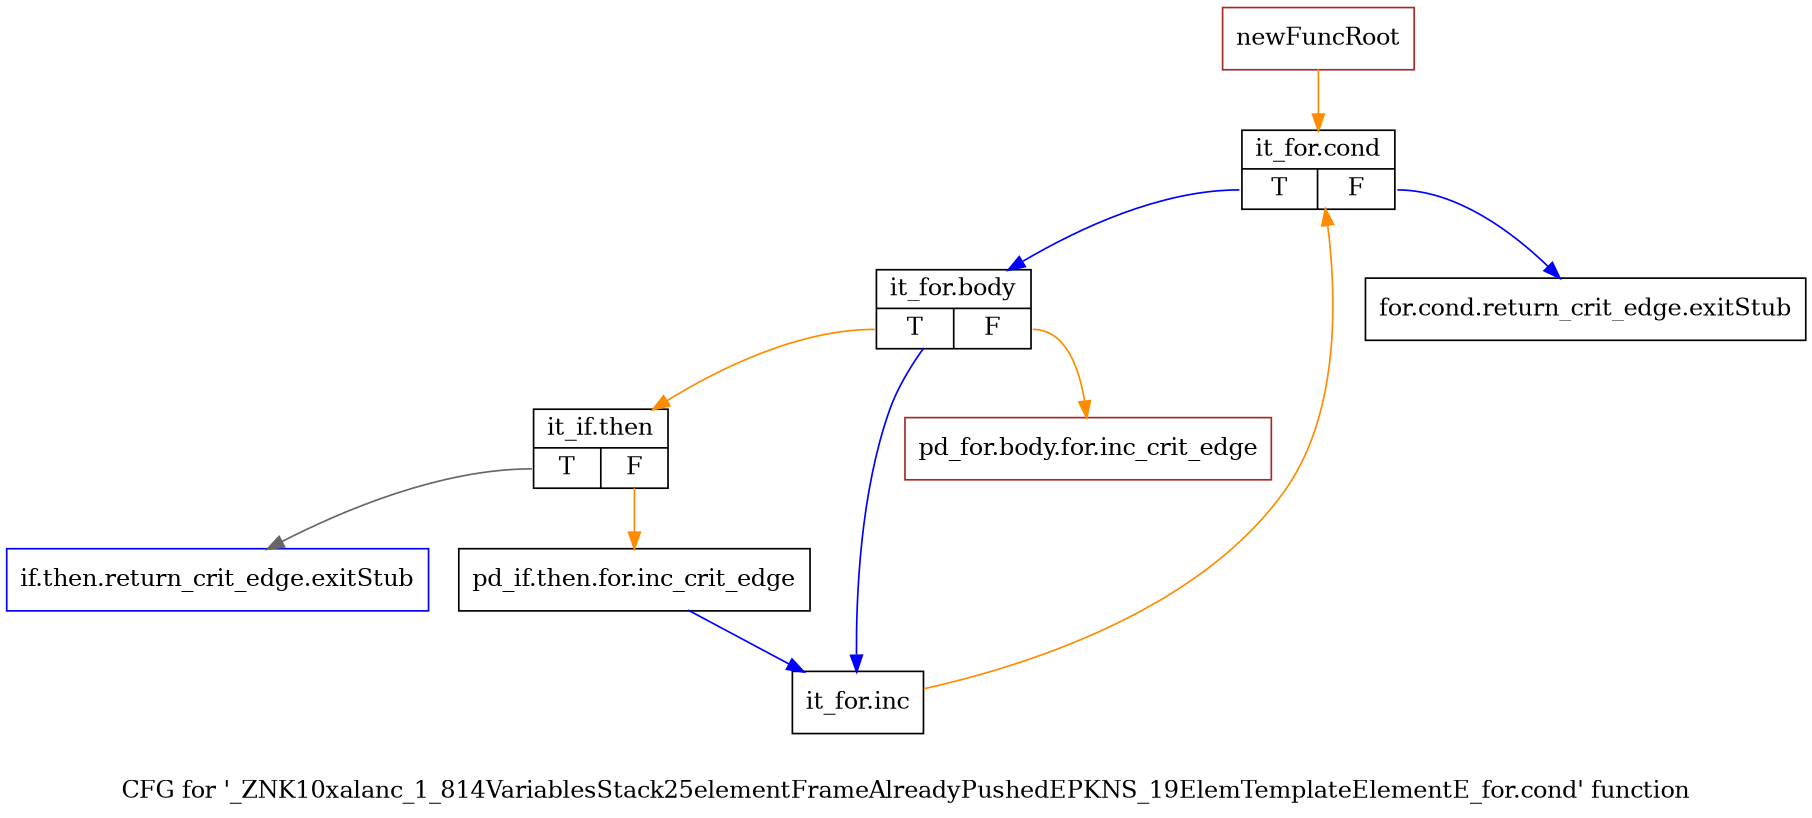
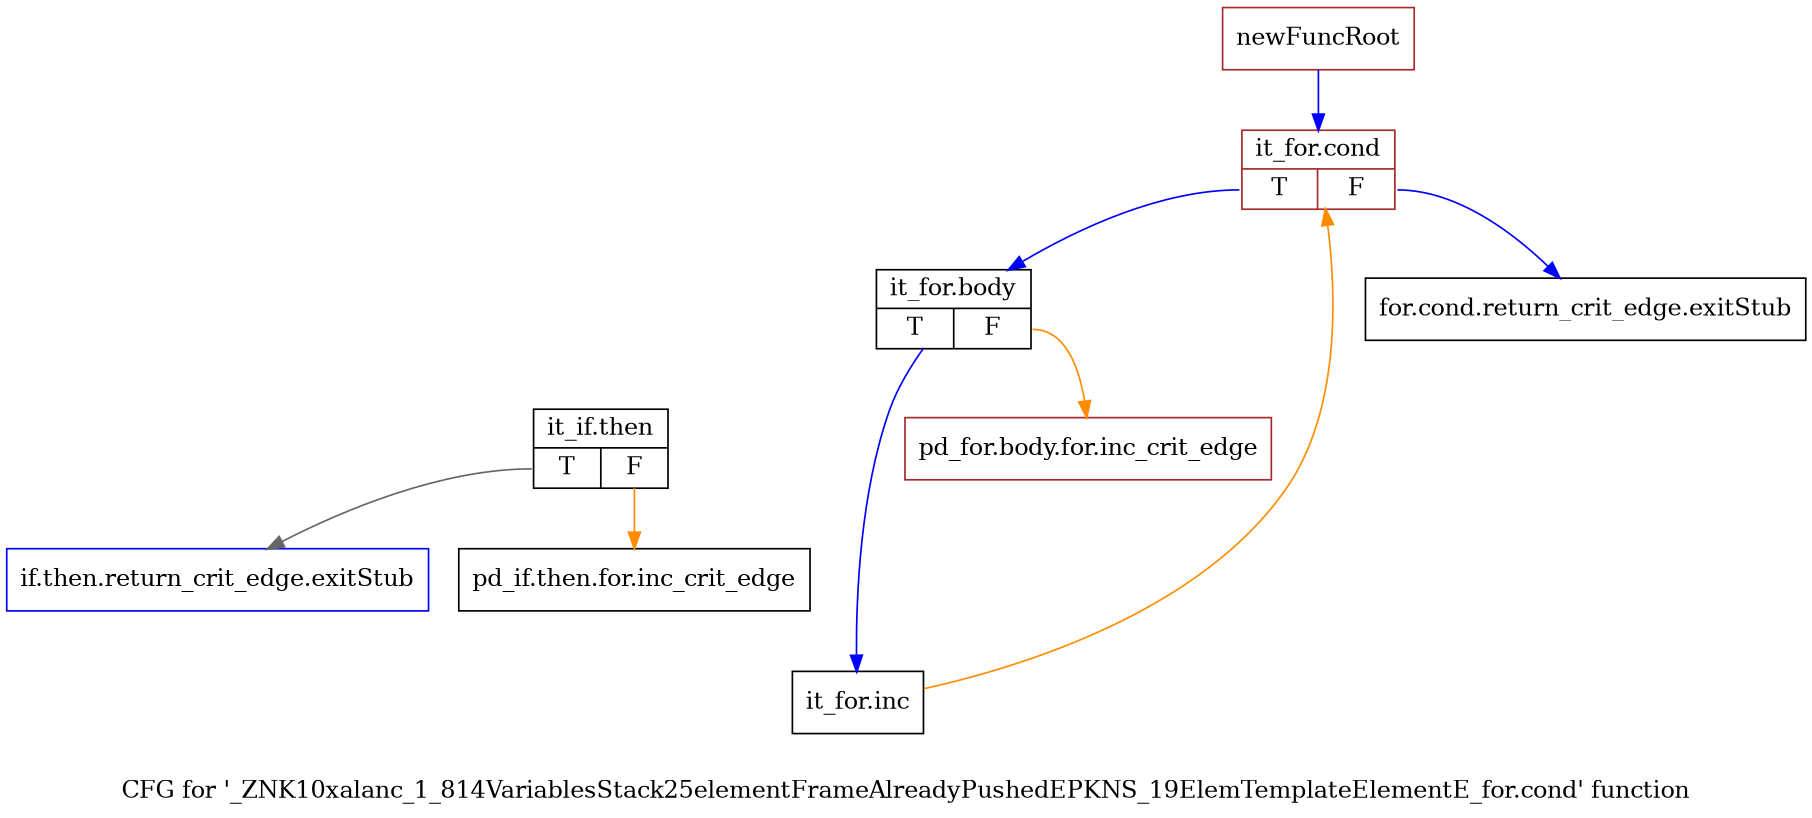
edge "newFuncRoot" -> "it_for.cond": color darkorange -> blue
node "it_for.cond": color black -> brown
edge "it_for.body" -> "it_if.then": removed
edge "pd_if.then.for.inc_crit_edge" -> "it_for.inc": removed
